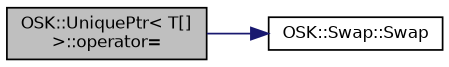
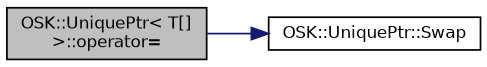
node "OSK::Swap::Swap": label "OSK::Swap::Swap" -> "OSK::UniquePtr::Swap"
